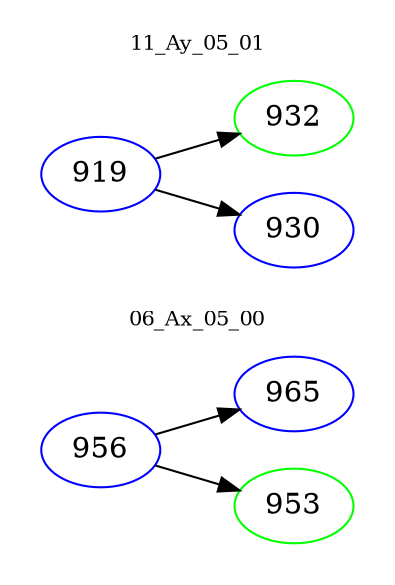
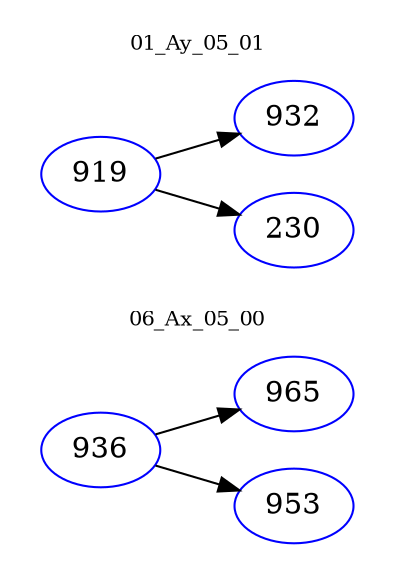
cluster "11_Ay_05_01": label "11_Ay_05_01" -> "01_Ay_05_01"
node "932": color green -> blue
node "930": label "930" -> "230"
node "956": label "956" -> "936"
node "953": color green -> blue
